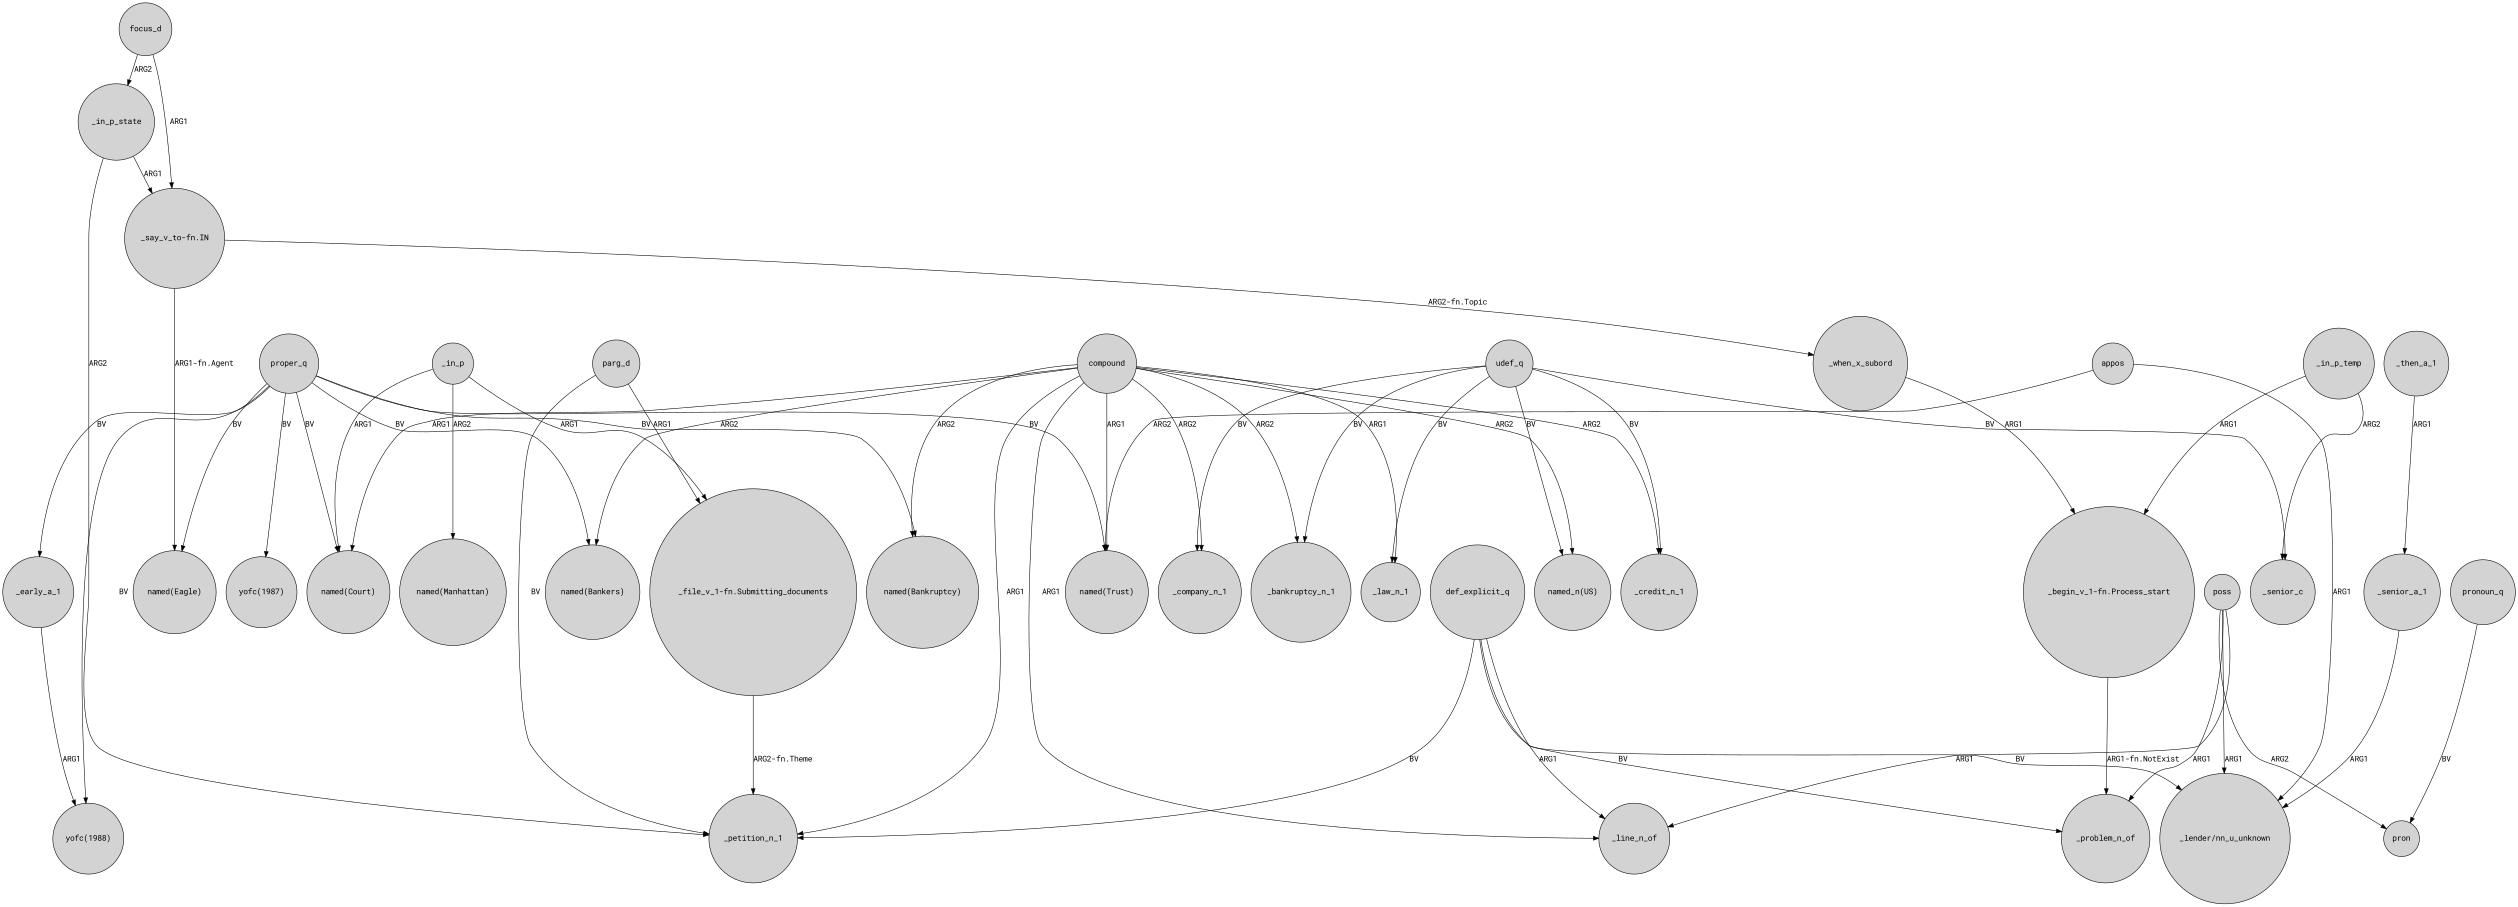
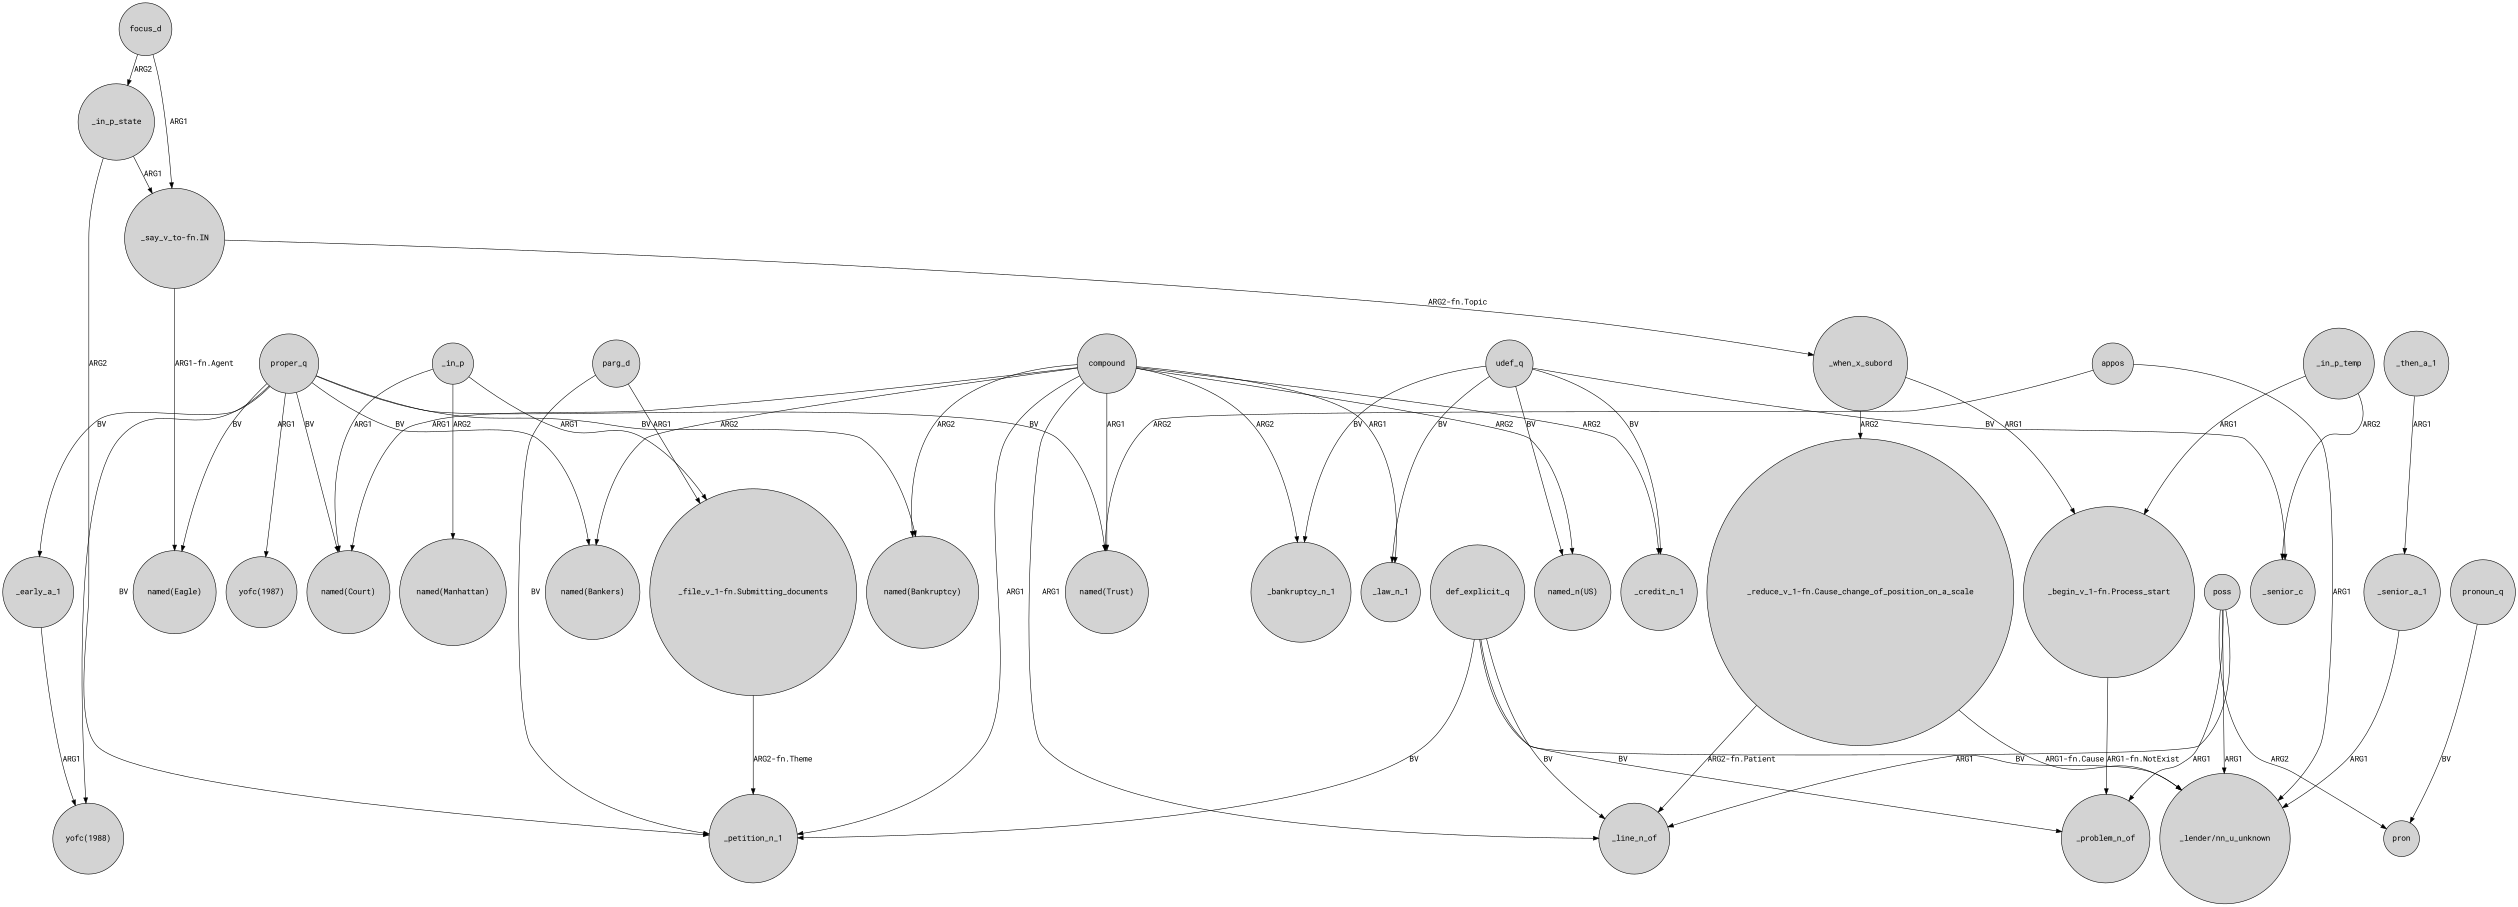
edge "proper_q" -> "yofc(1987)": label "BV" -> "ARG1"
node "_company_n_1": removed
node "_reduce_v_1-fn.Cause_change_of_position_on_a_scale": added
edge "def_explicit_q" -> "_line_n_of": label "ARG1" -> "BV"
